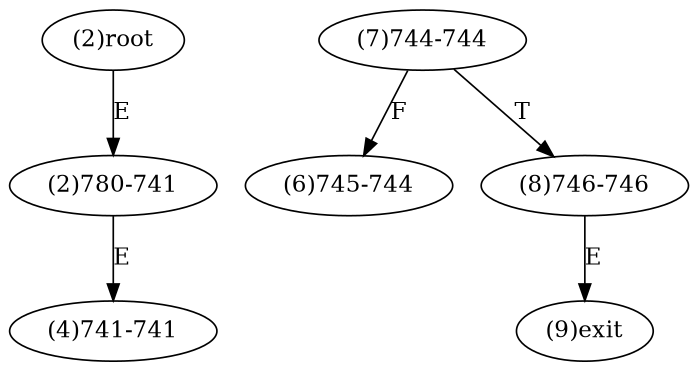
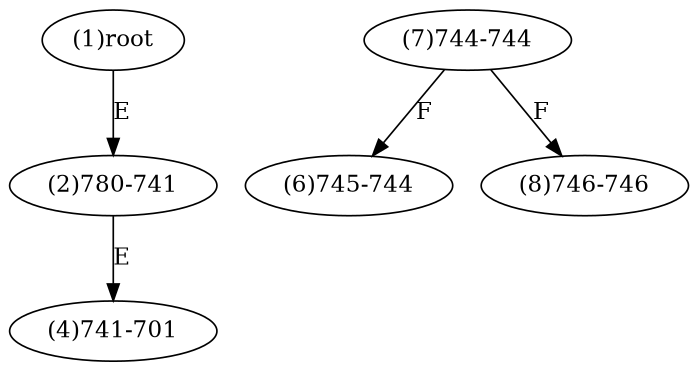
node "(2)root": label "(2)root" -> "(1)root"
edge "(7)744-744" -> "(8)746-746": label "T" -> "F"
node "(4)741-741": label "(4)741-741" -> "(4)741-701"
node "(9)exit": removed
